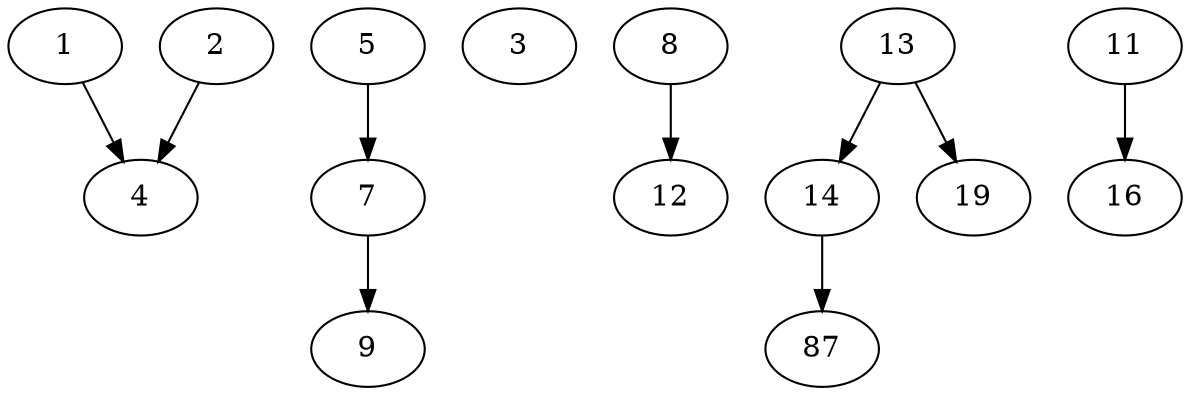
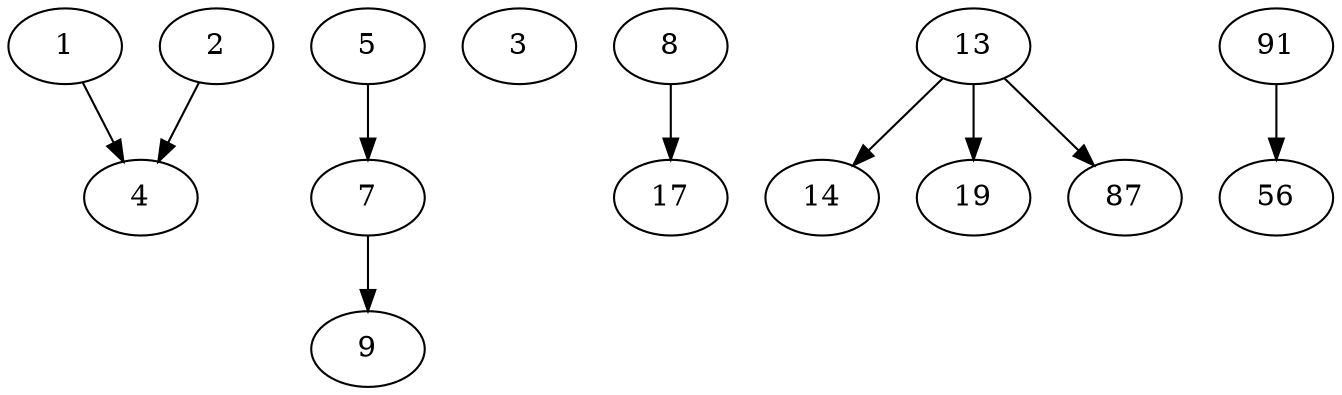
node "11": label "11" -> "91"
node "12": label "12" -> "17"
node "16": label "16" -> "56"
edge "14" -> "87": now "13" -> "87"
